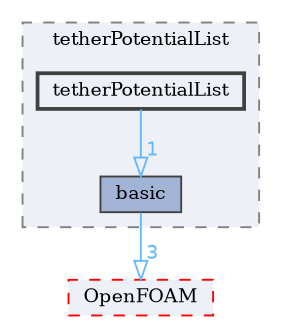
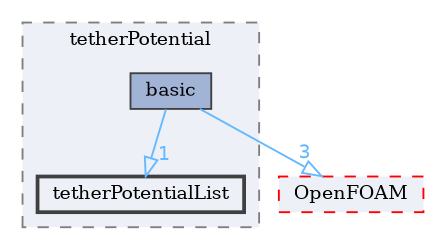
cluster "tetherPotentialList": label "tetherPotentialList" -> "tetherPotential"
edge "tetherPotentialList" -> "basic": reversed
